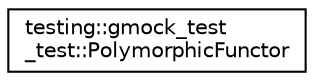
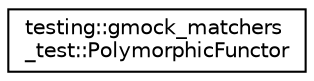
node "testing::gmock_test _test::PolymorphicFunctor": label "testing::gmock_test _test::PolymorphicFunctor" -> "testing::gmock_matchers _test::PolymorphicFunctor"
